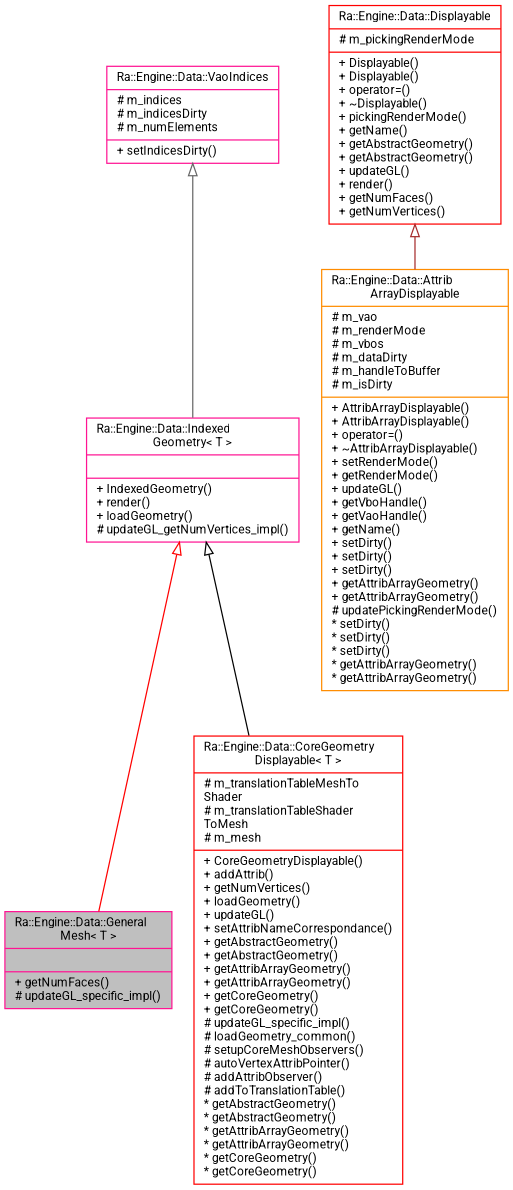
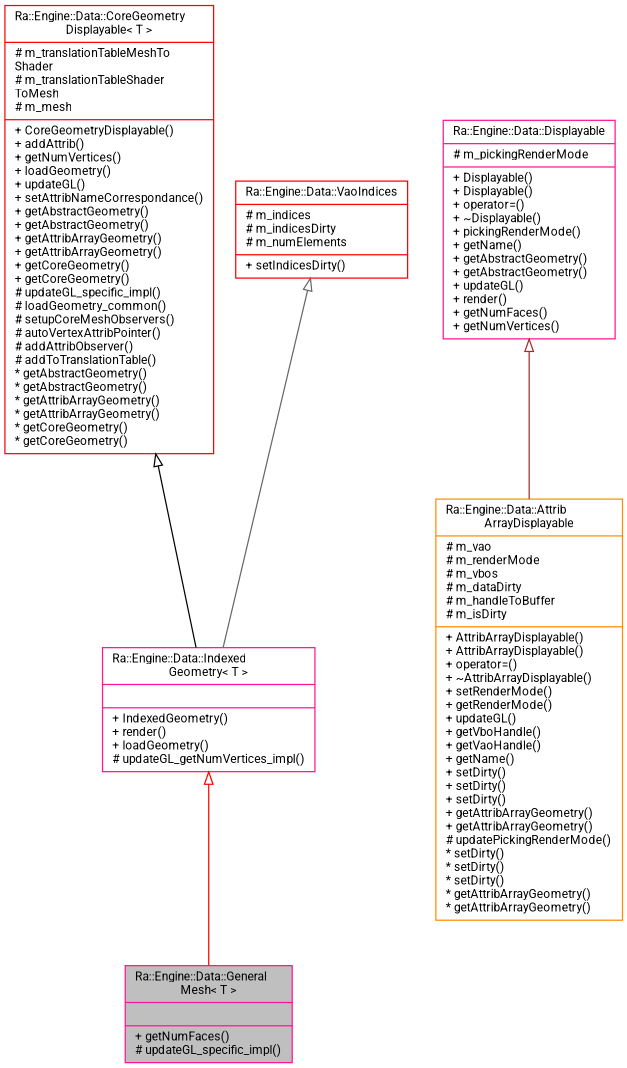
node "Ra::Engine::Data::VaoIndices": color deeppink -> red
node "Ra::Engine::Data::Displayable": color red -> deeppink
edge "Ra::Engine::Data::CoreGeometry" -> "Ra::Engine::Data::Indexed": reversed
